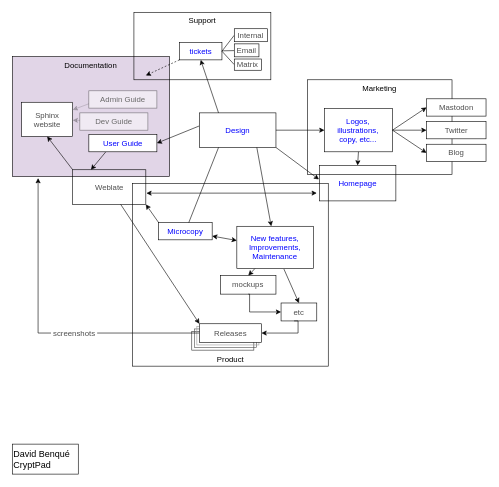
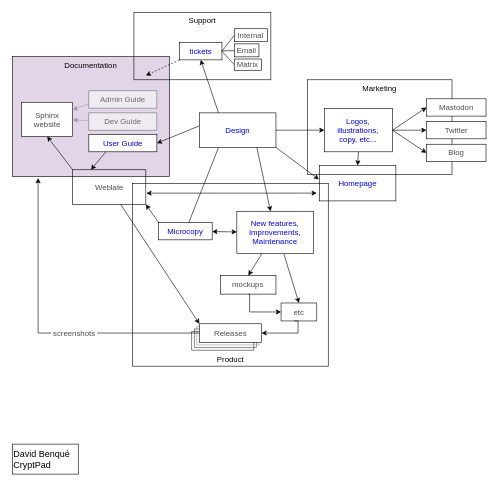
node "Dev Guide": moved (114, 122) -> (123, 122)
node "New features,Improvements,Maintenance": moved (275, 248) -> (275, 233)
